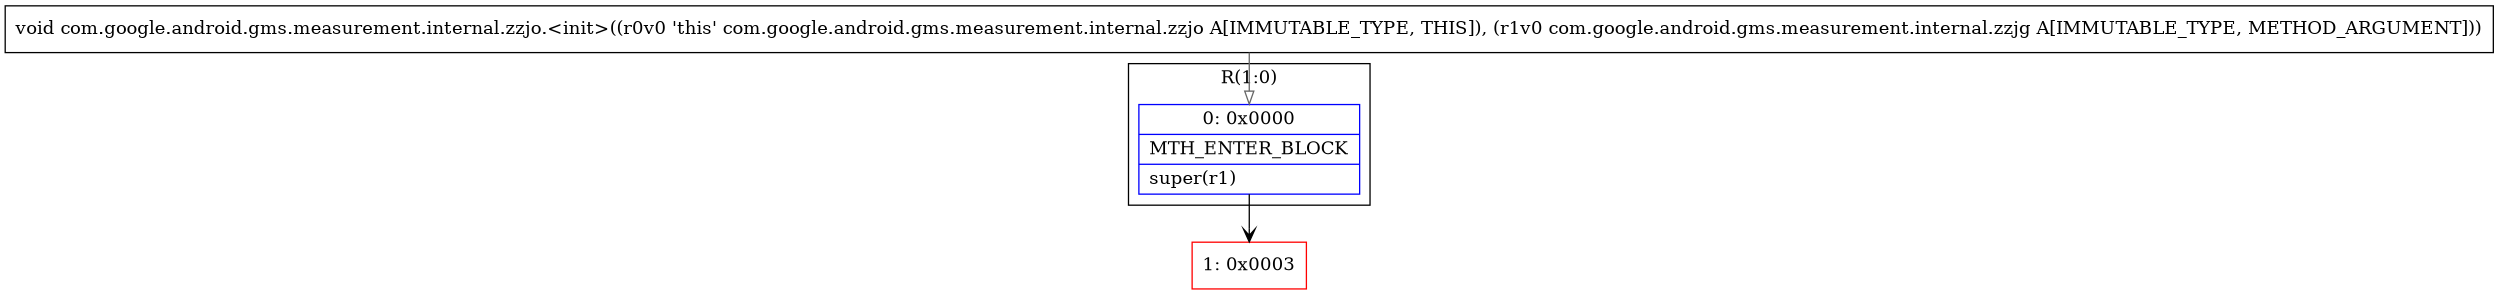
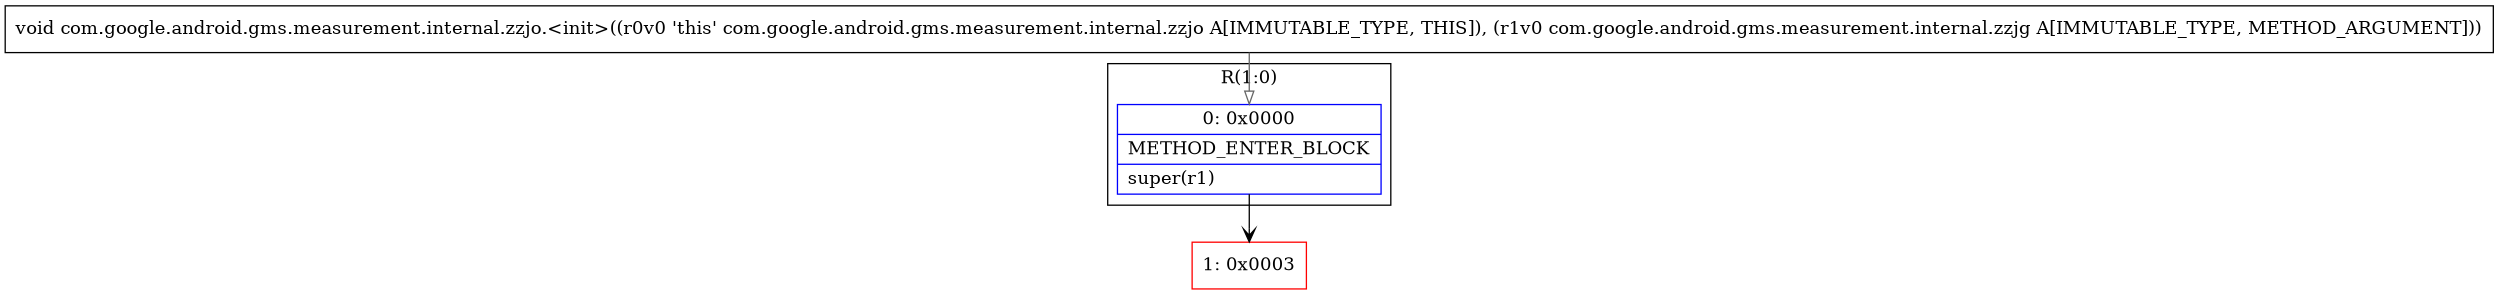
node "0: 0x0000": text "MTH_ENTER_BLOCK" -> "METHOD_ENTER_BLOCK"
